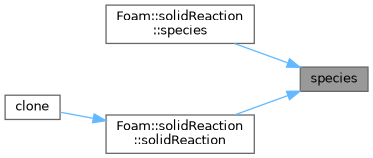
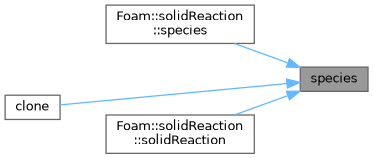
edge "clone" -> "Foam::solidReaction ::solidReaction": now "clone" -> "species"
